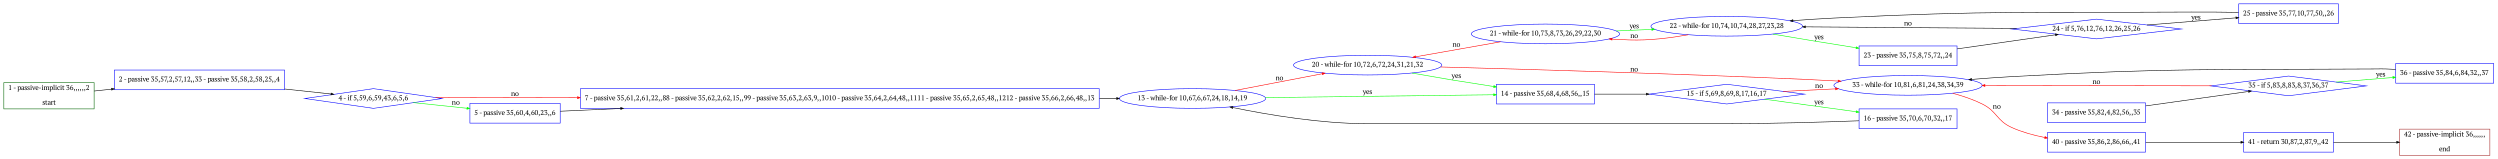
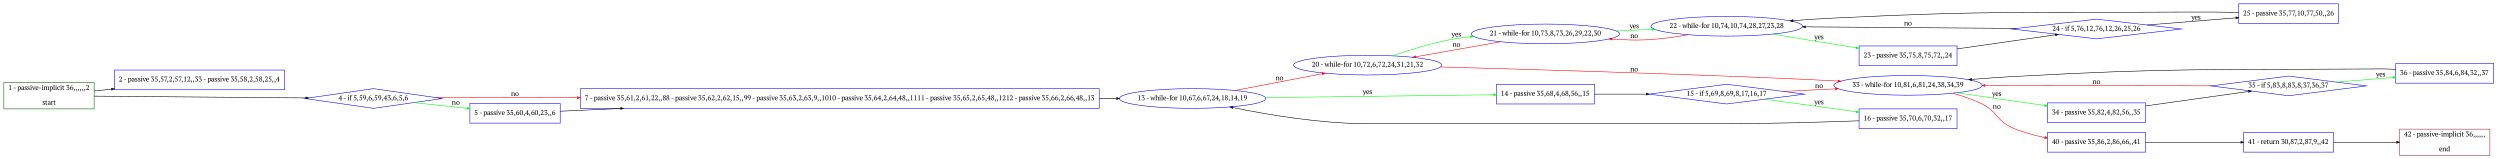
edge "20 - while-for 10,72,6,72,24,31,21,32" -> "14 - passive 35,68,4,68,56,,15": now "20 - while-for 10,72,6,72,24,31,21,32" -> "21 - while-for 10,73,8,73,26,29,22,30"
edge "2 - passive 35,57,2,57,12,,33 - passive 35,58,2,58,25,,4" -> "4 - if 5,59,6,59,43,6,5,6": now "1 - passive-implicit 36,,,,,,2 start" -> "4 - if 5,59,6,59,43,6,5,6"
edge "33 - while-for 10,81,6,81,24,38,34,39" -> "34 - passive 35,82,4,82,56,,35": added, label "yes"
